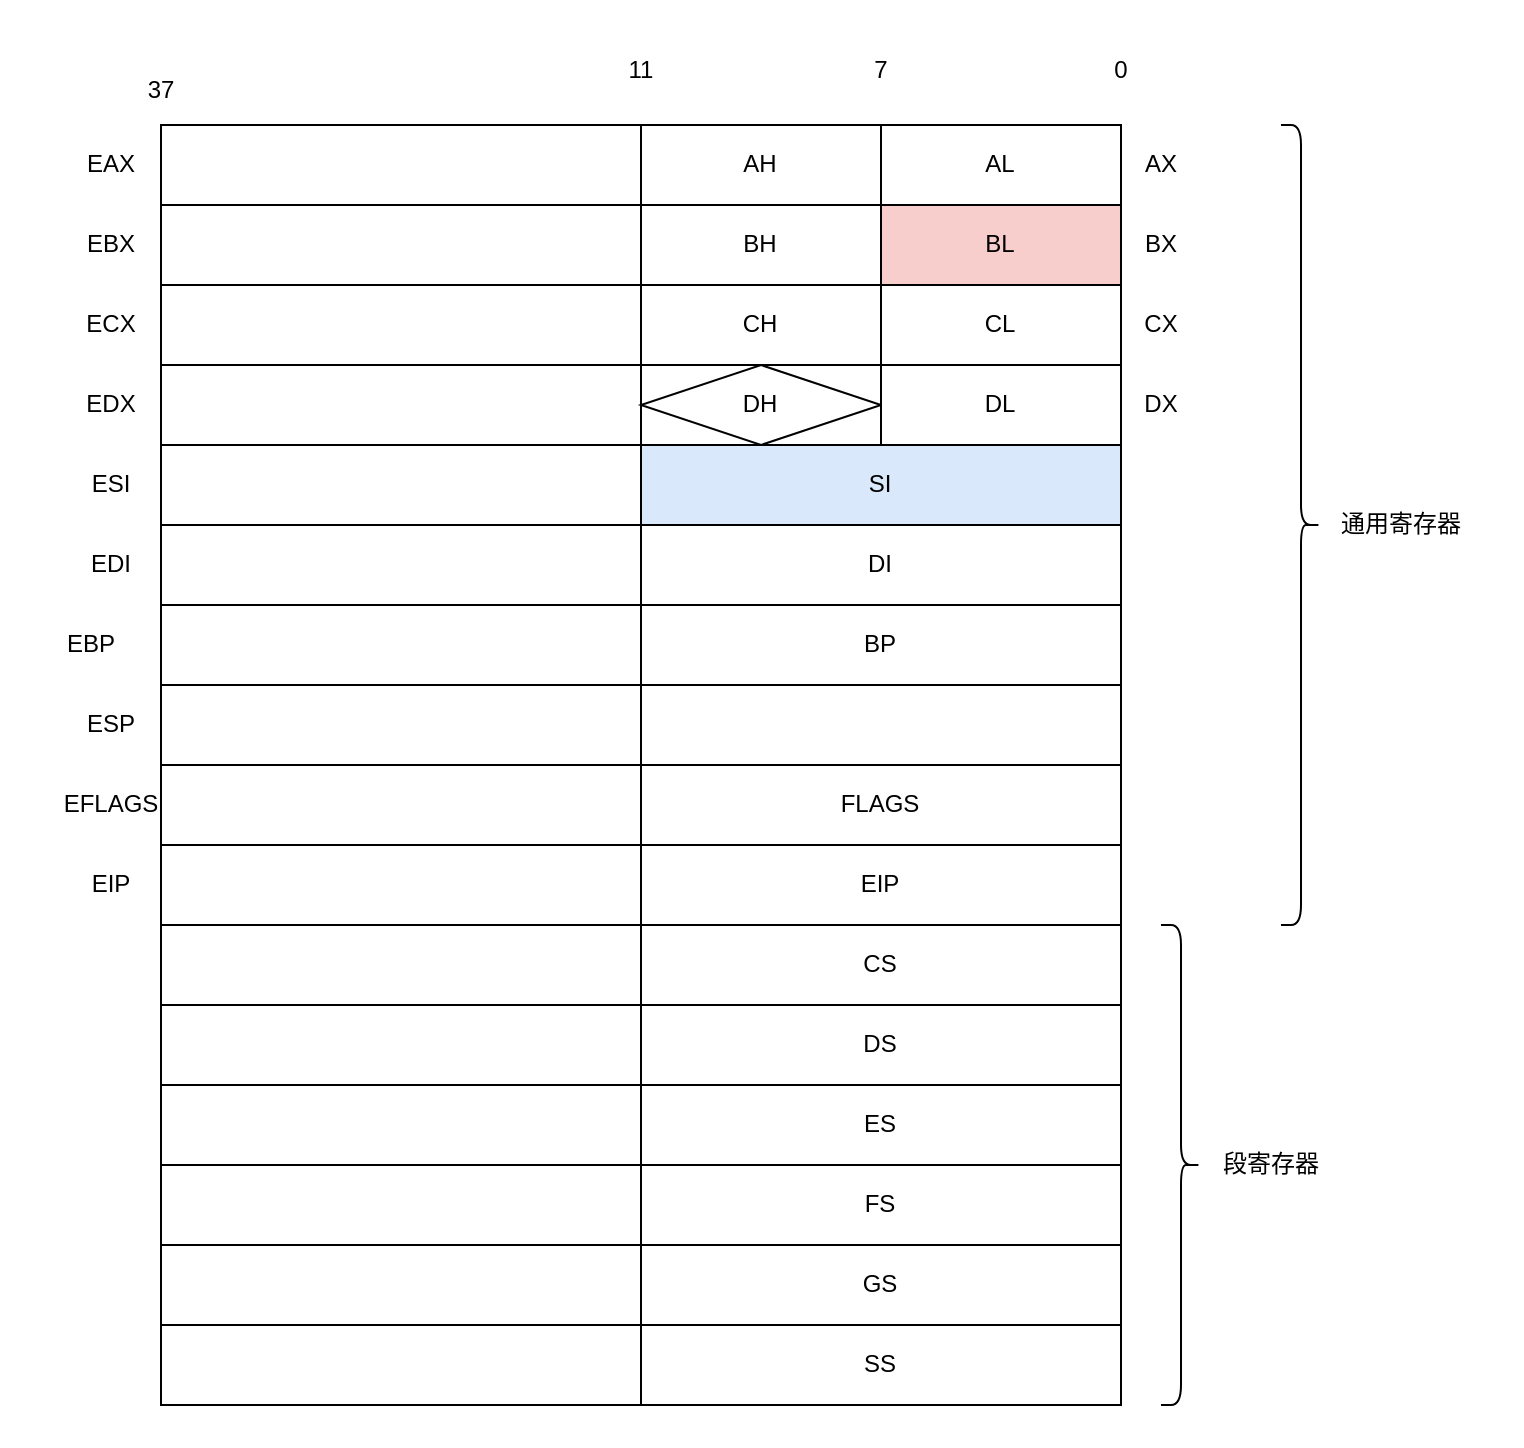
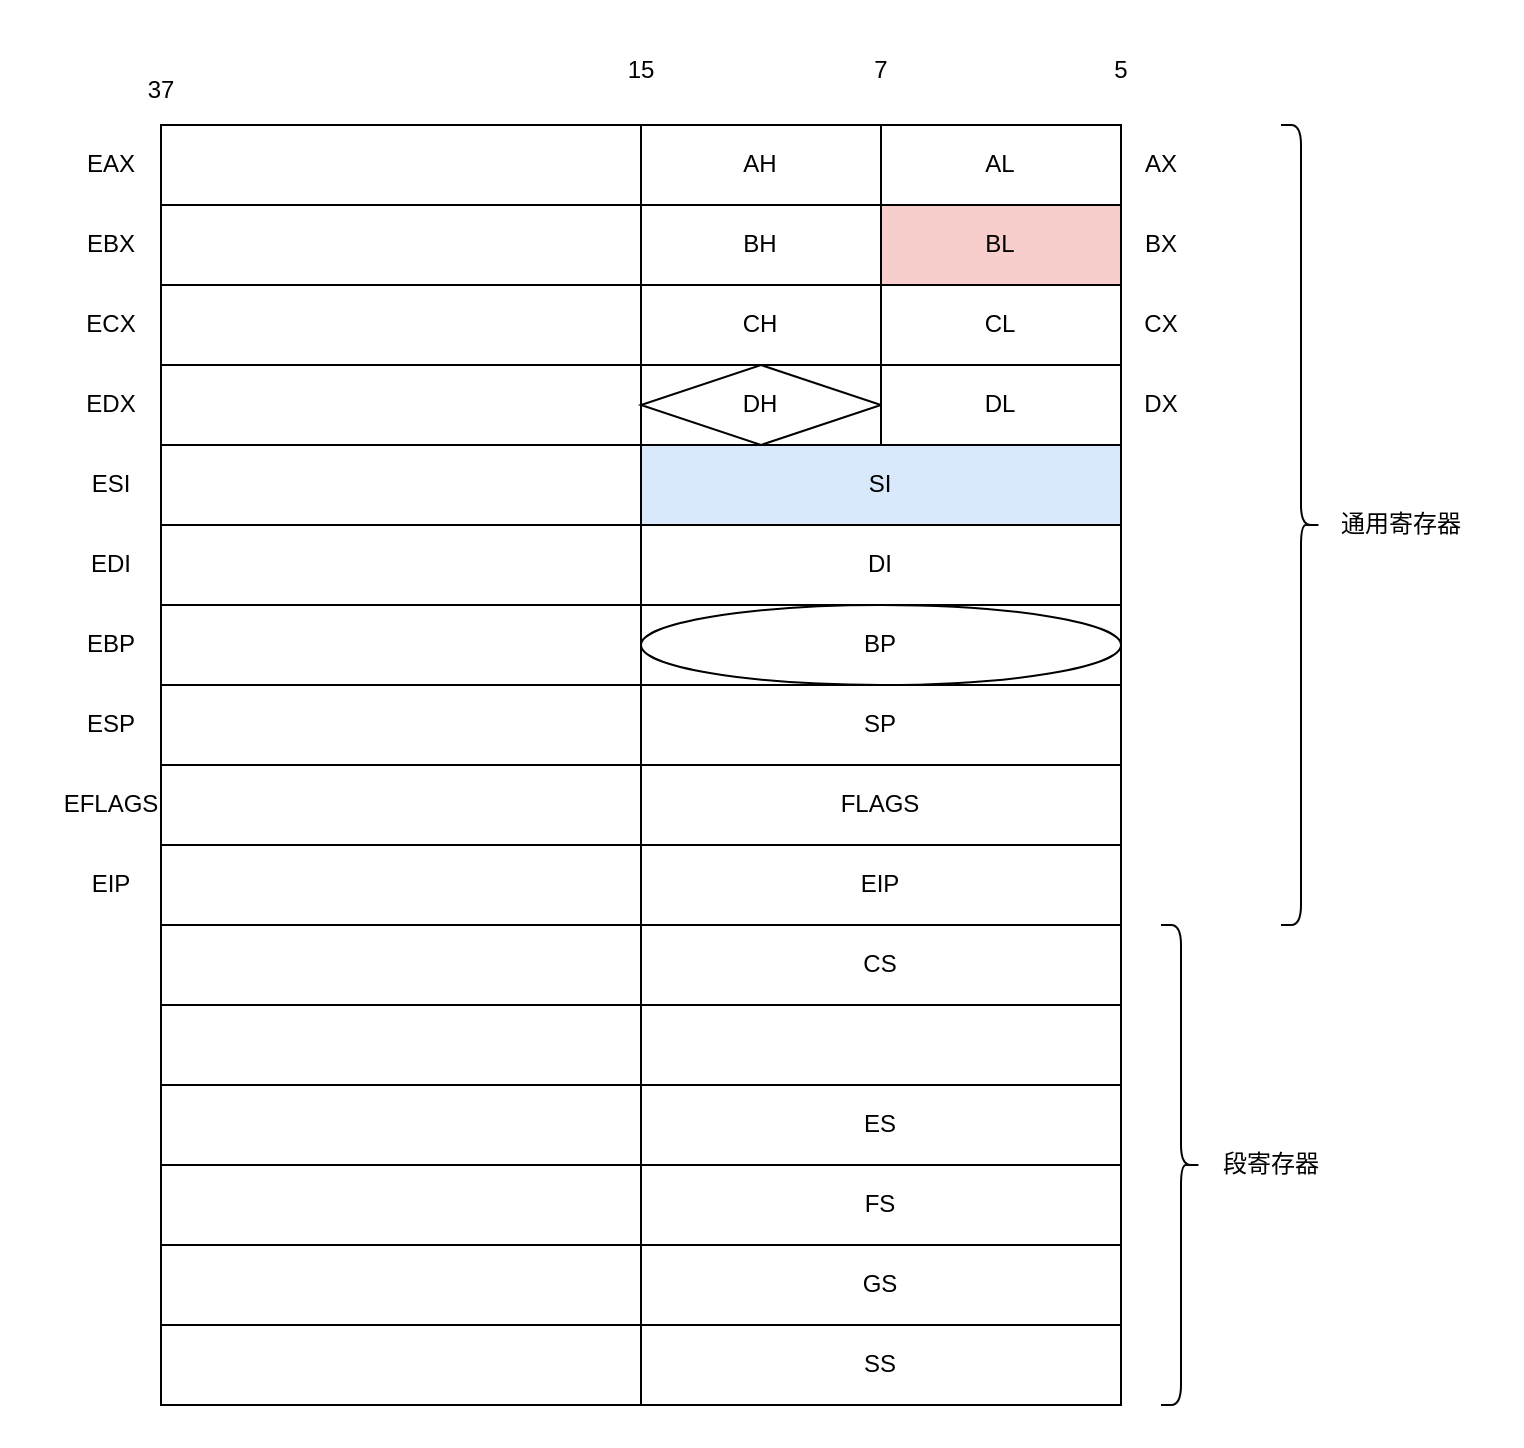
node "11": label "11" -> "15"
node "0": label "0" -> "5"
node "EBP": moved (91, 645) -> (111, 645)
node "BP": shape rectangle -> ellipse
node "SP": added
node "DS": removed
